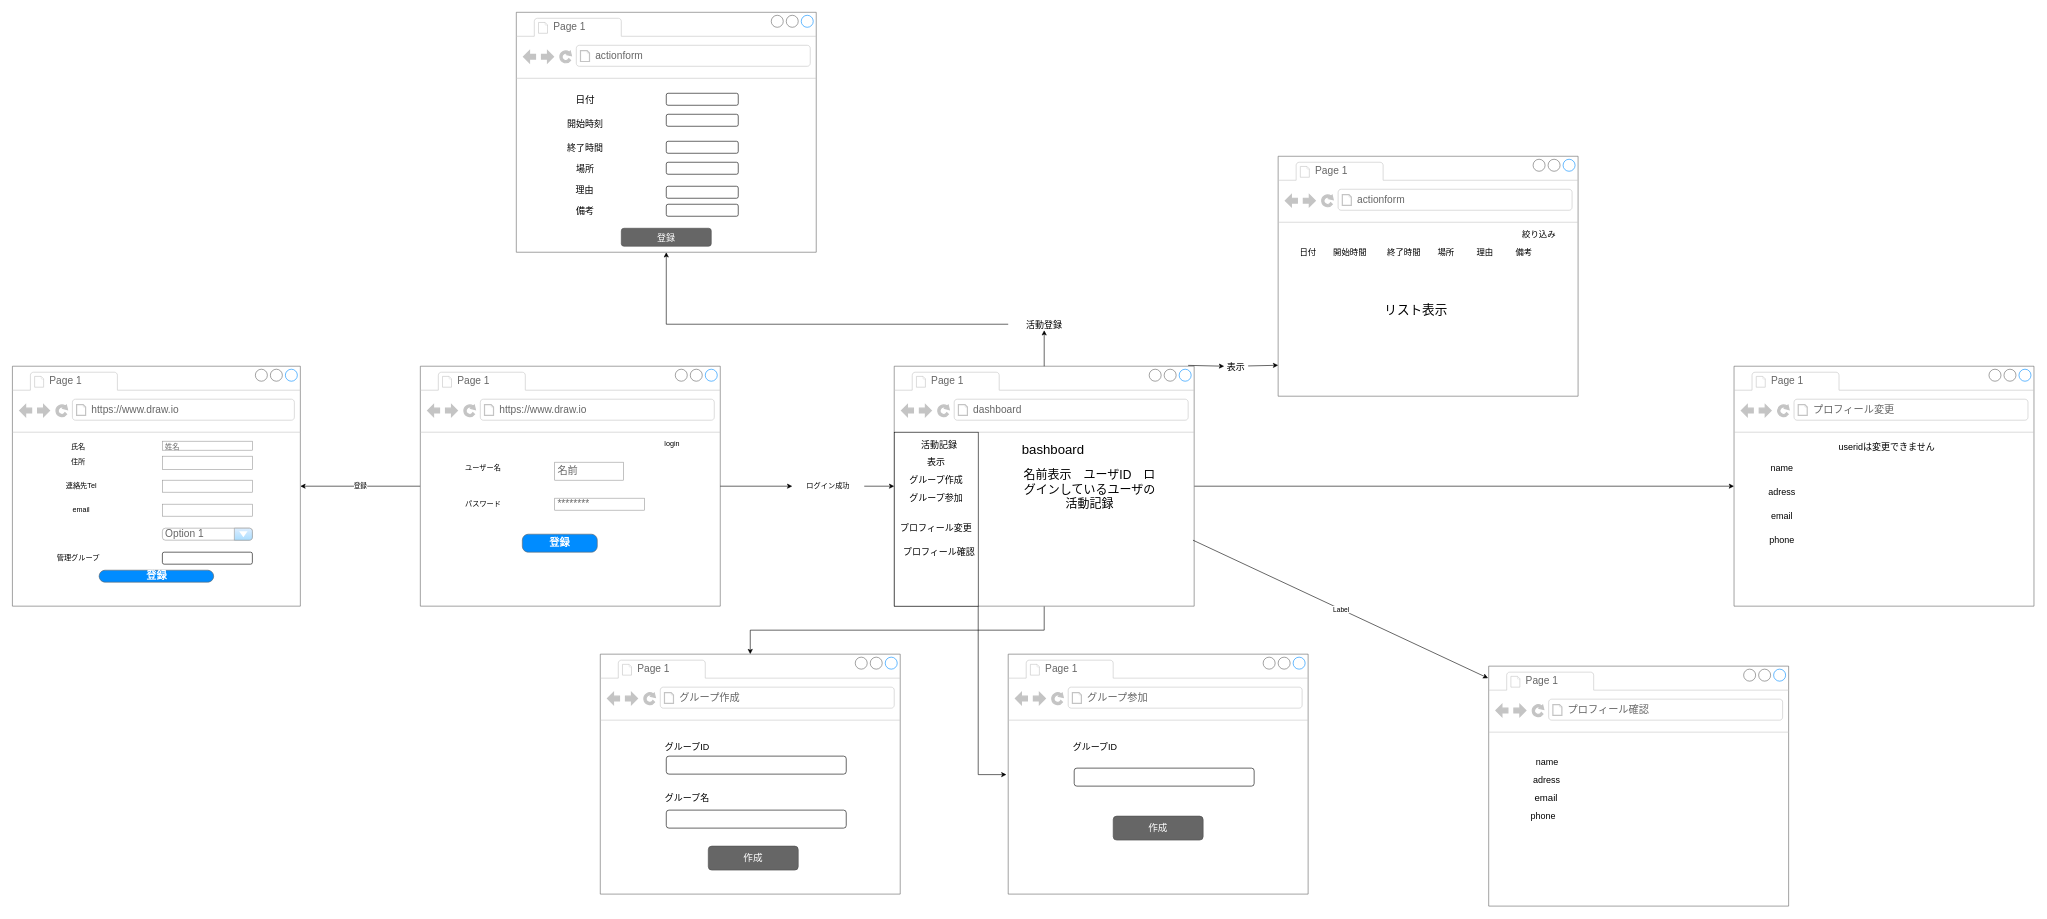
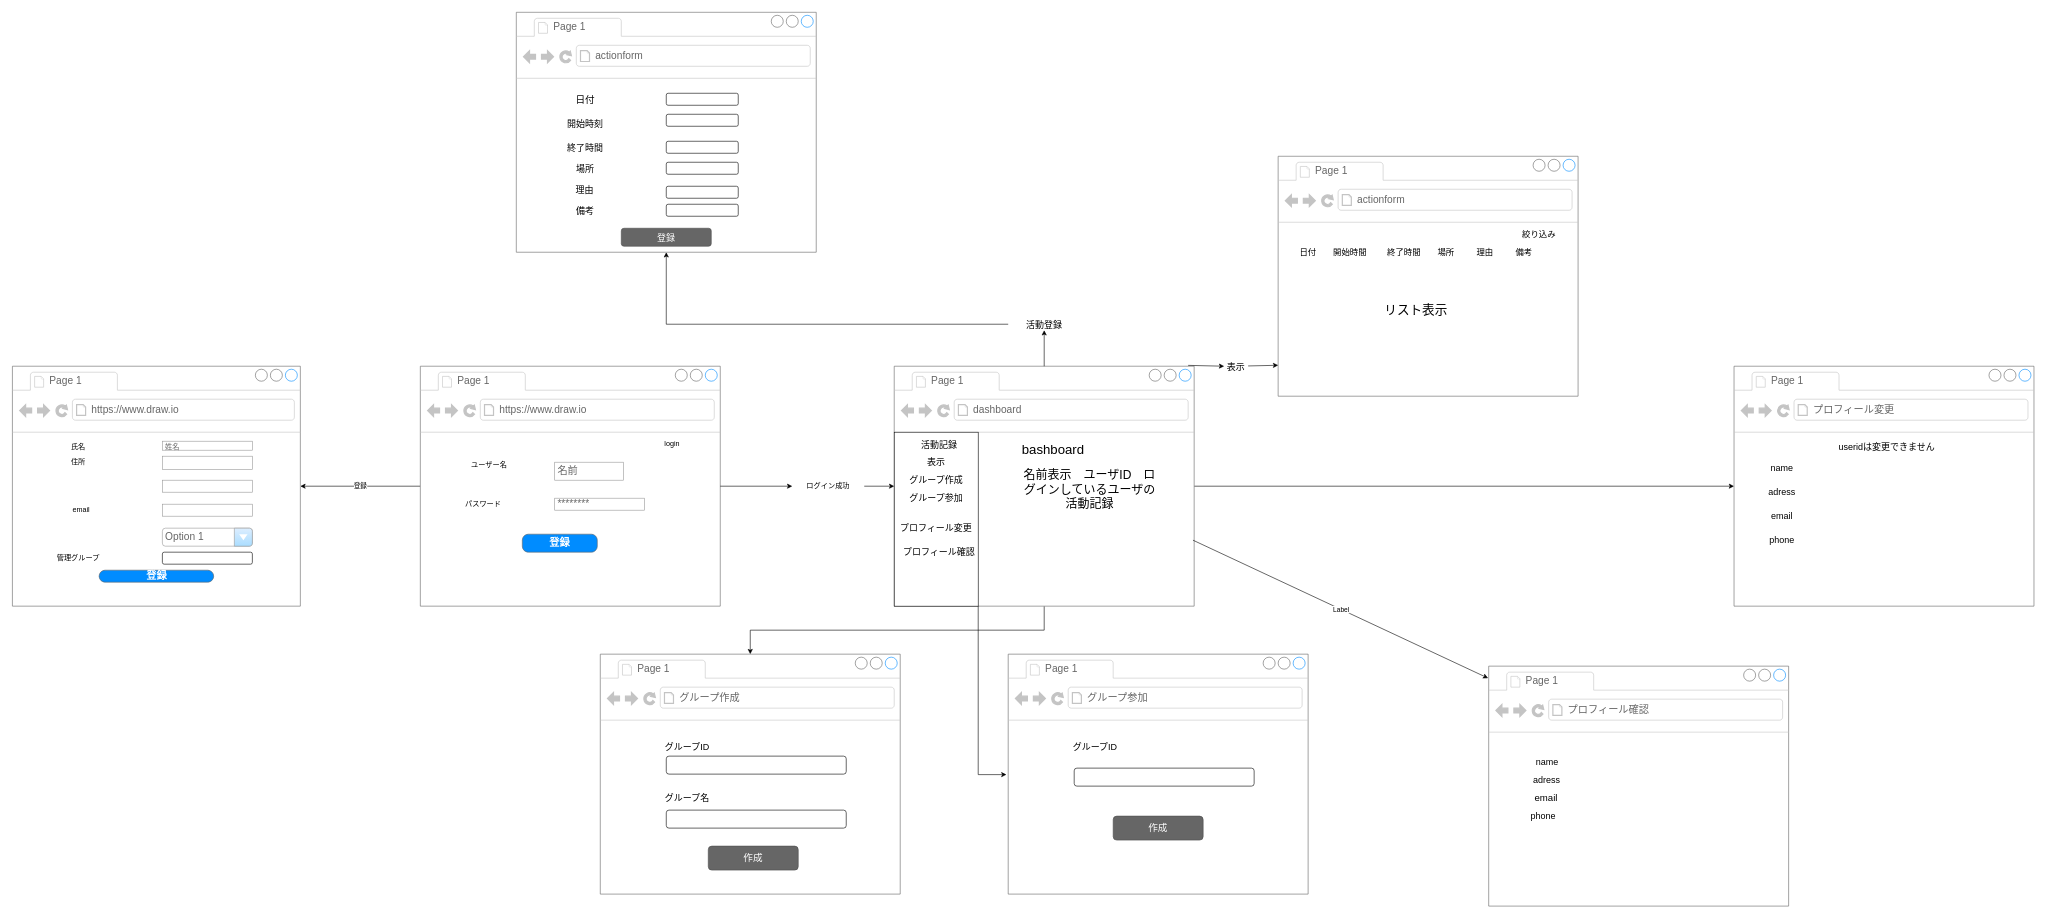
node "ユーザー名": moved (483, 468) -> (489, 465)
node "連絡先Tel": removed
node "Option 1": size 90x12 -> 90x18
